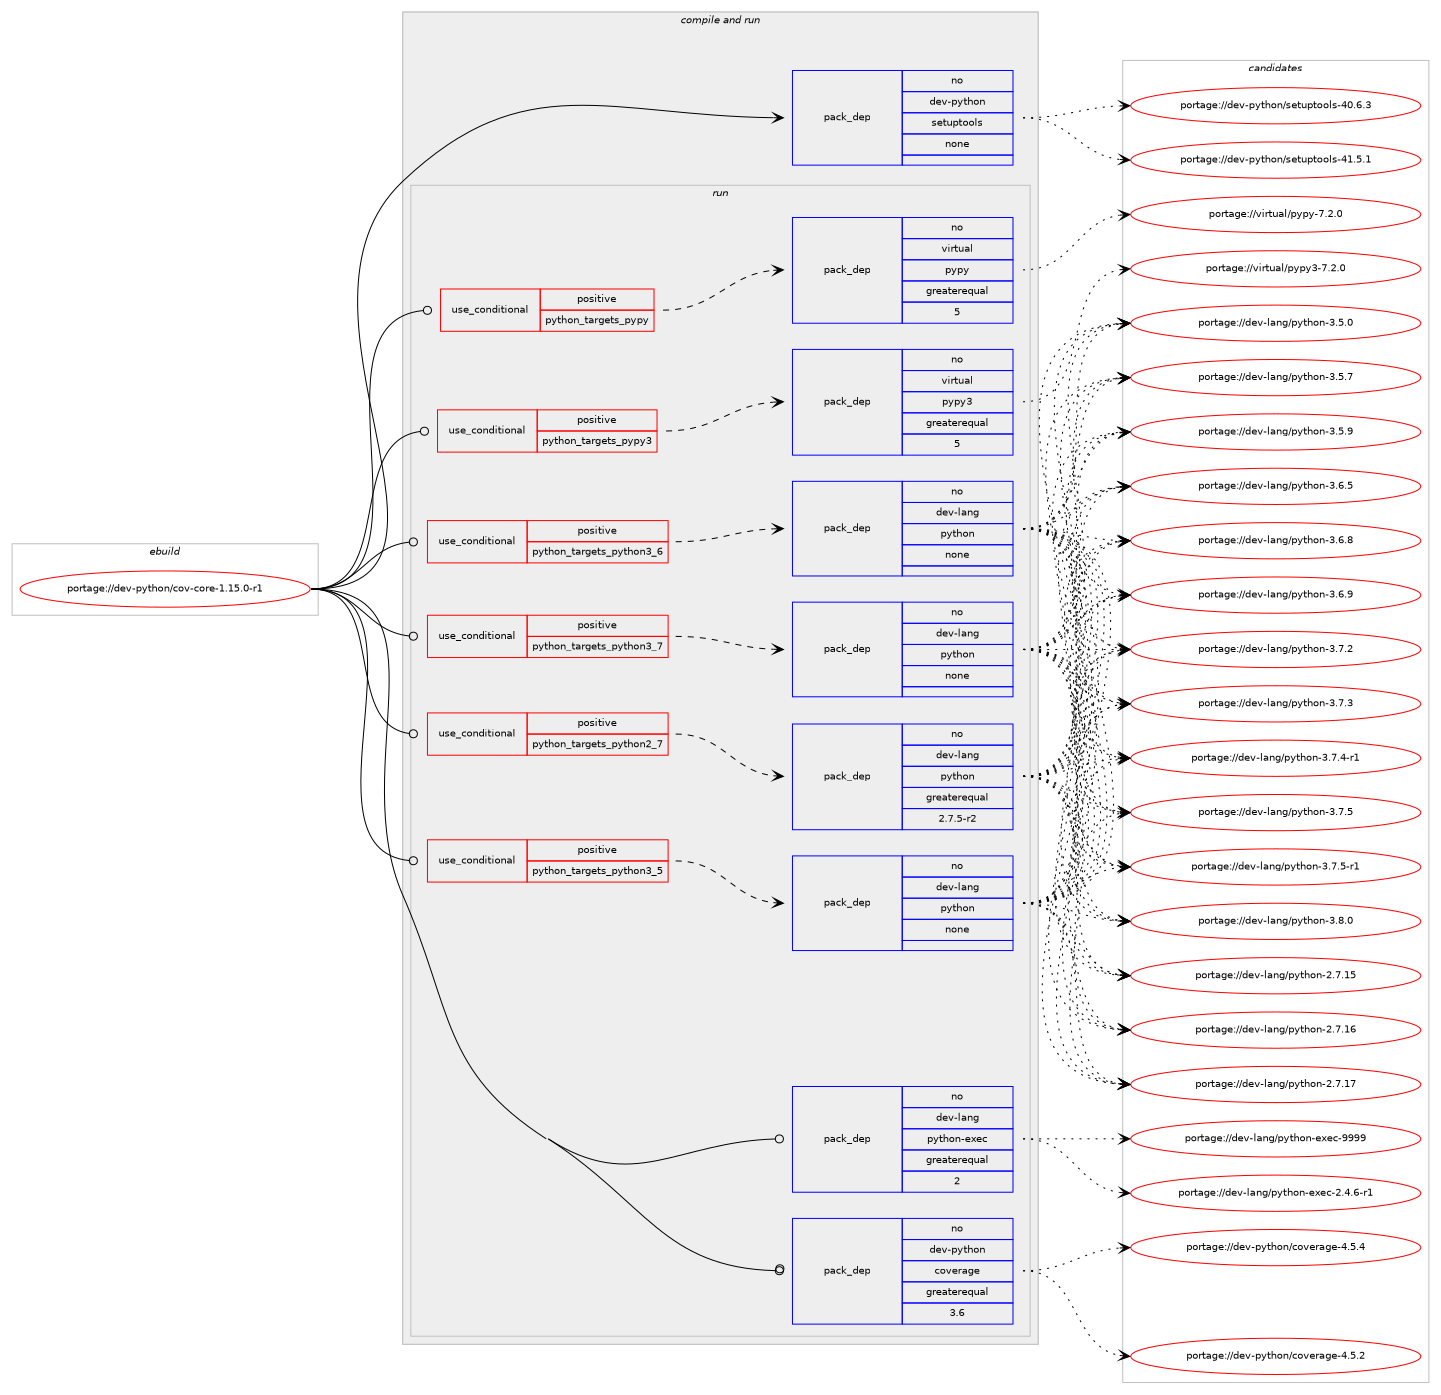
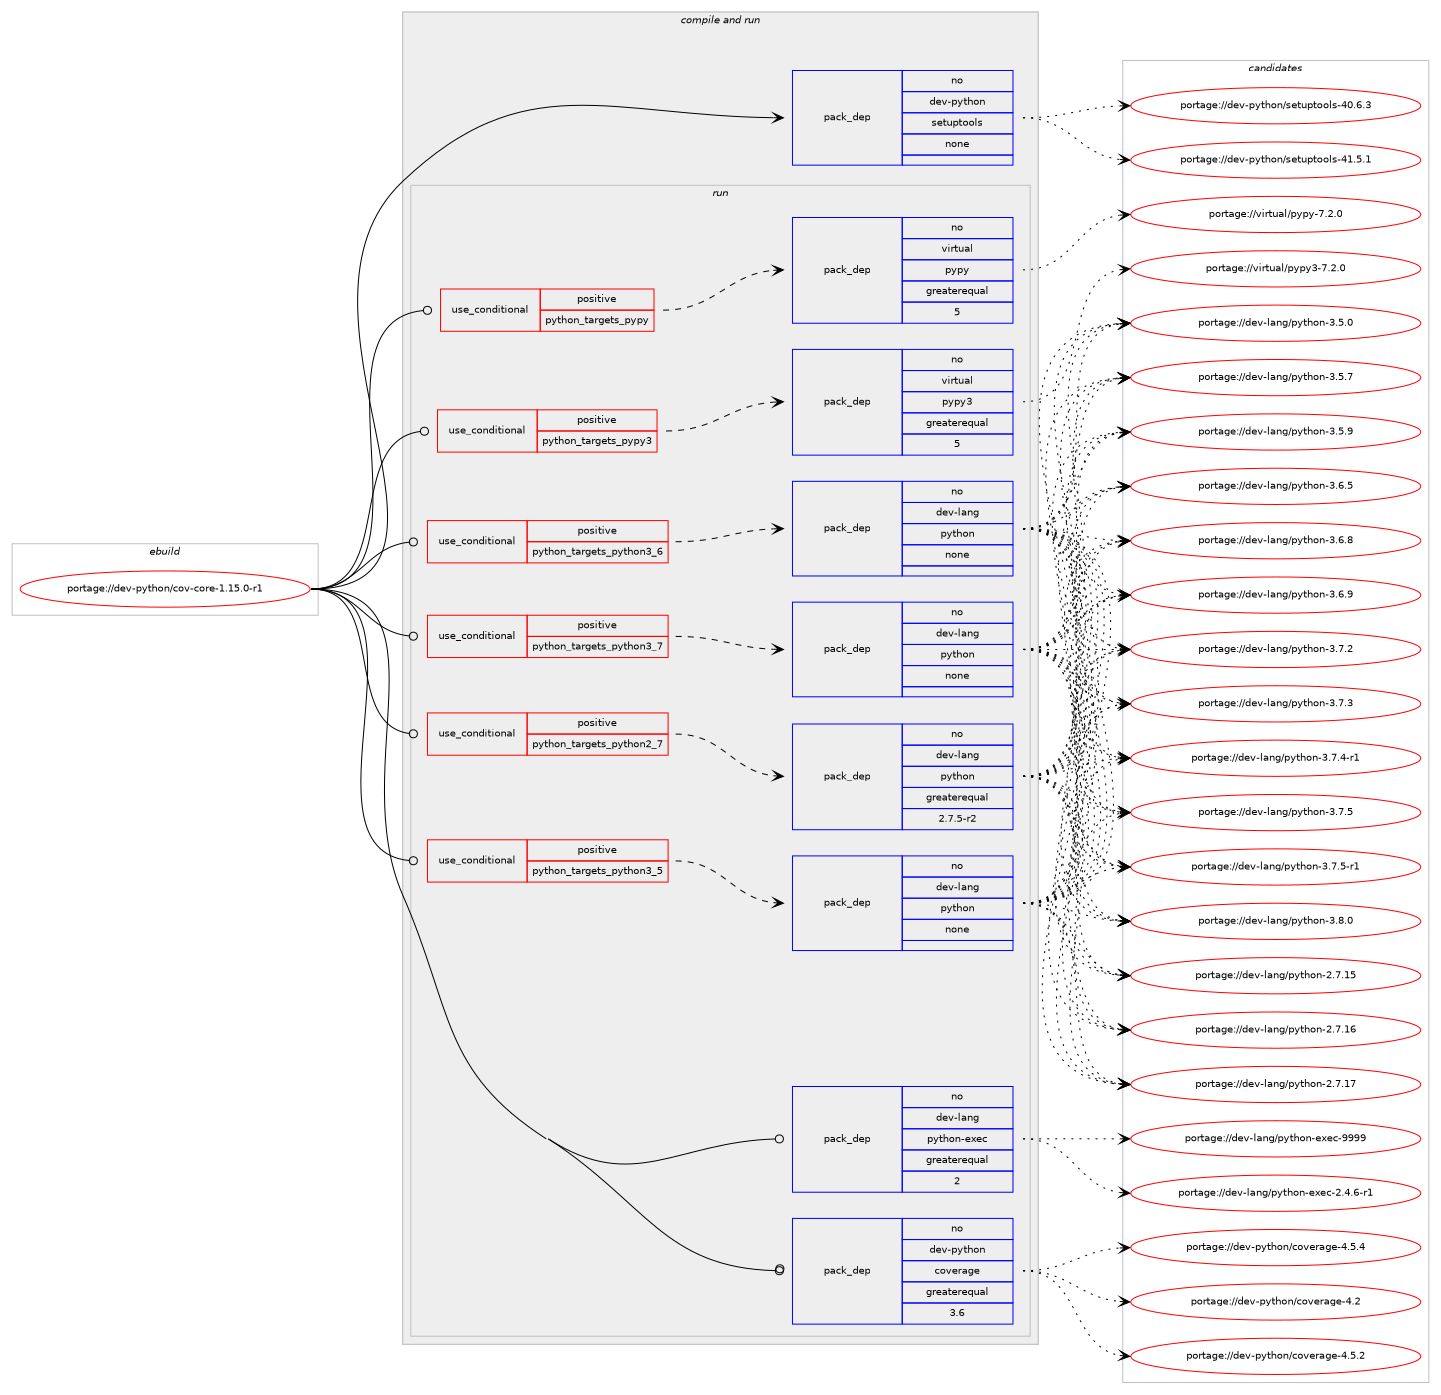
node "portage://dev-python/coverage-4.2": added
